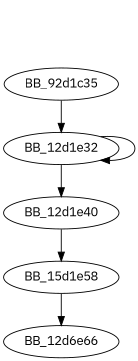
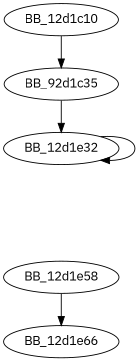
node "BB_12d1c10": added
node "BB_12d1e40": removed
node "BB_15d1e58": label "BB_15d1e58" -> "BB_12d1e58"
node "BB_12d6e66": label "BB_12d6e66" -> "BB_12d1e66"
